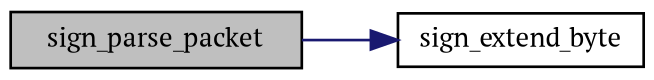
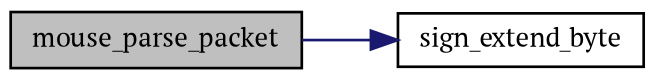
node "sign_parse_packet": label "sign_parse_packet" -> "mouse_parse_packet"
